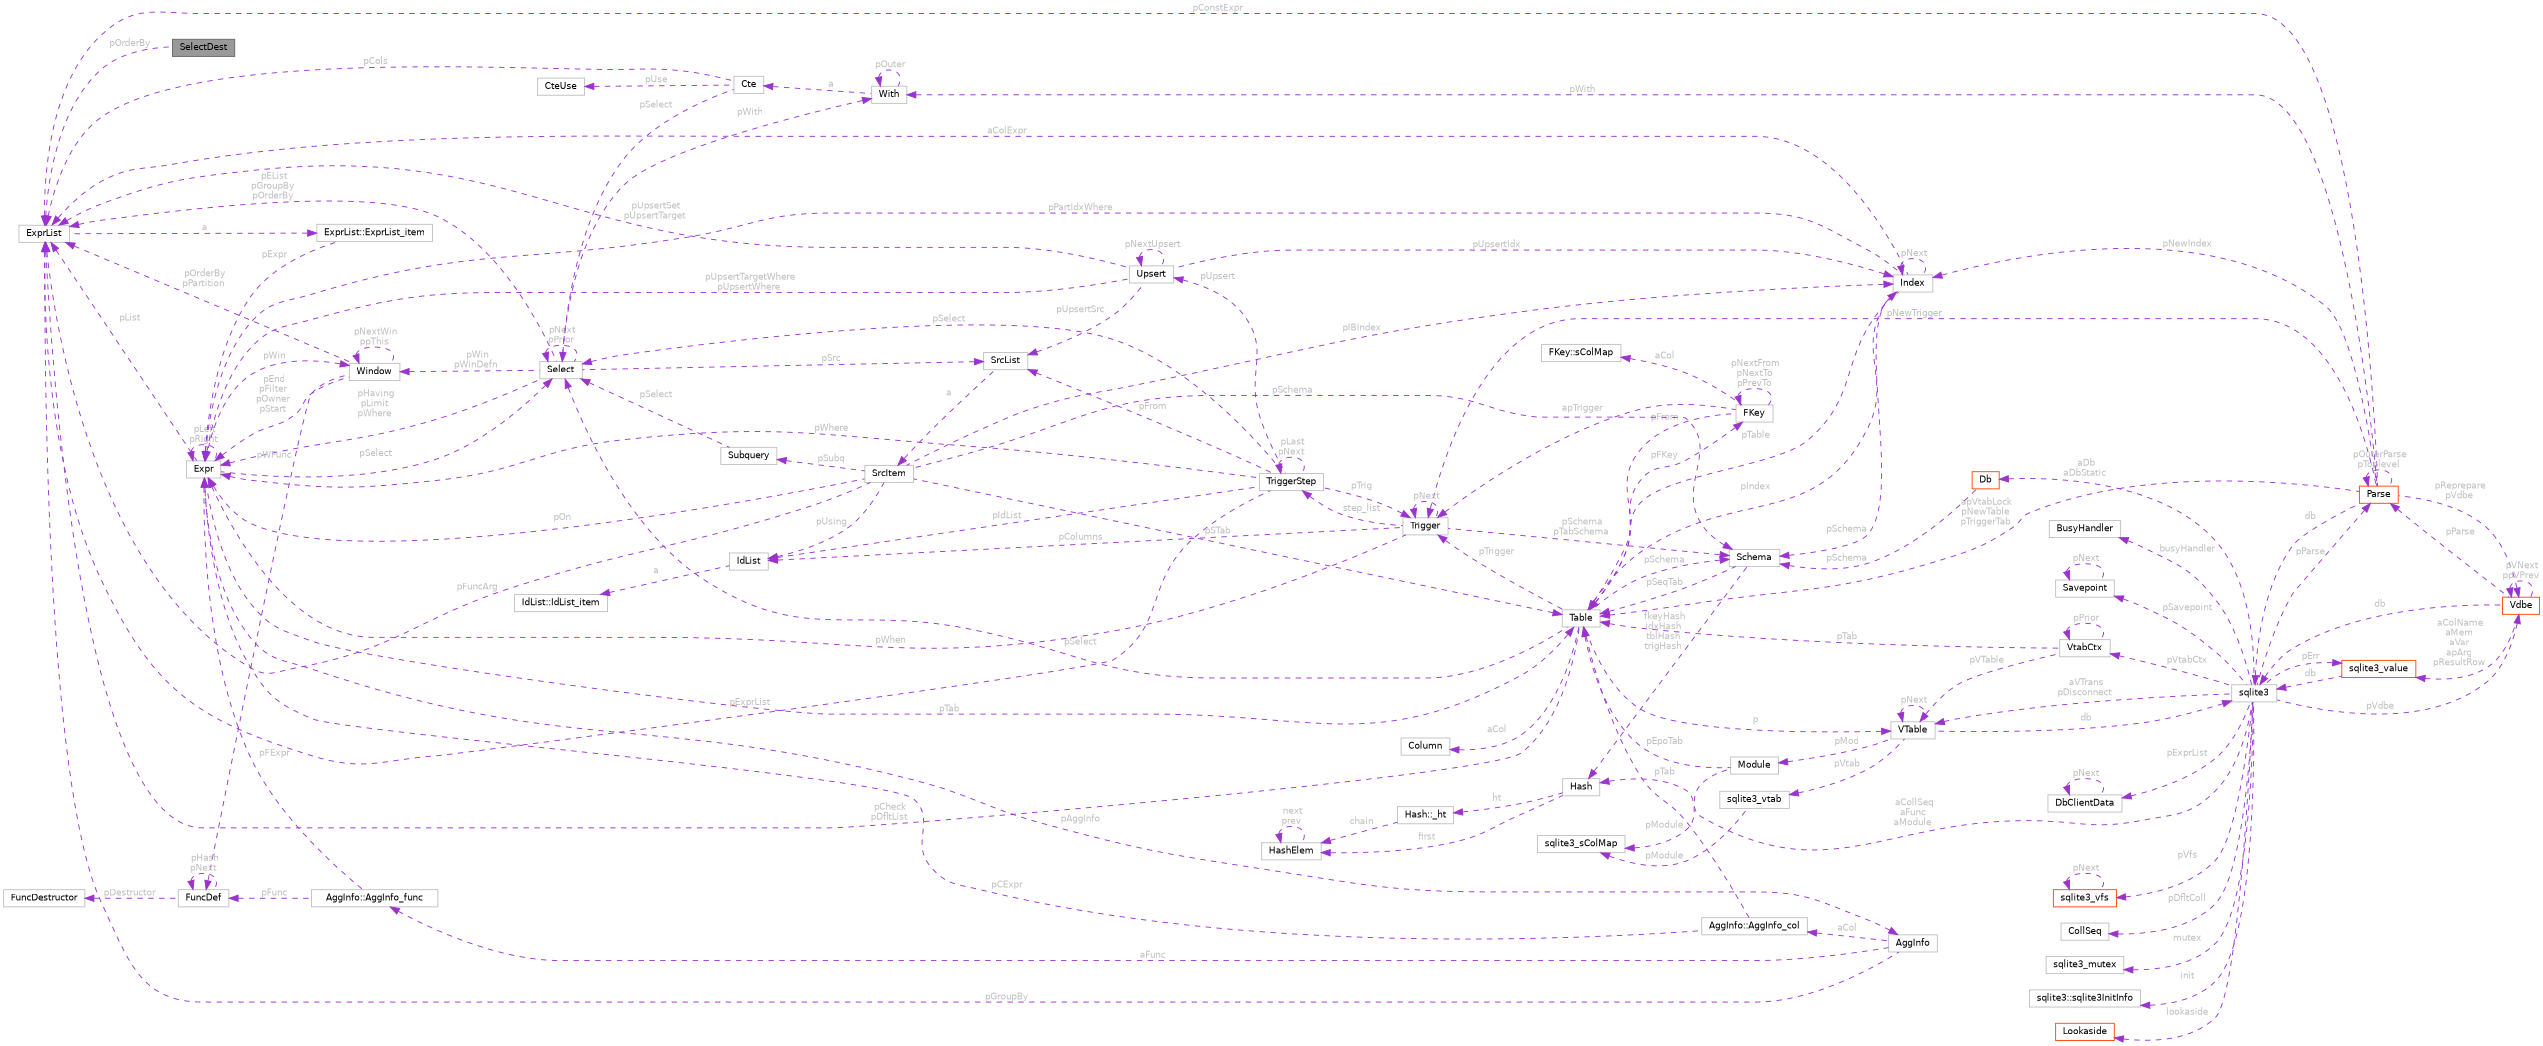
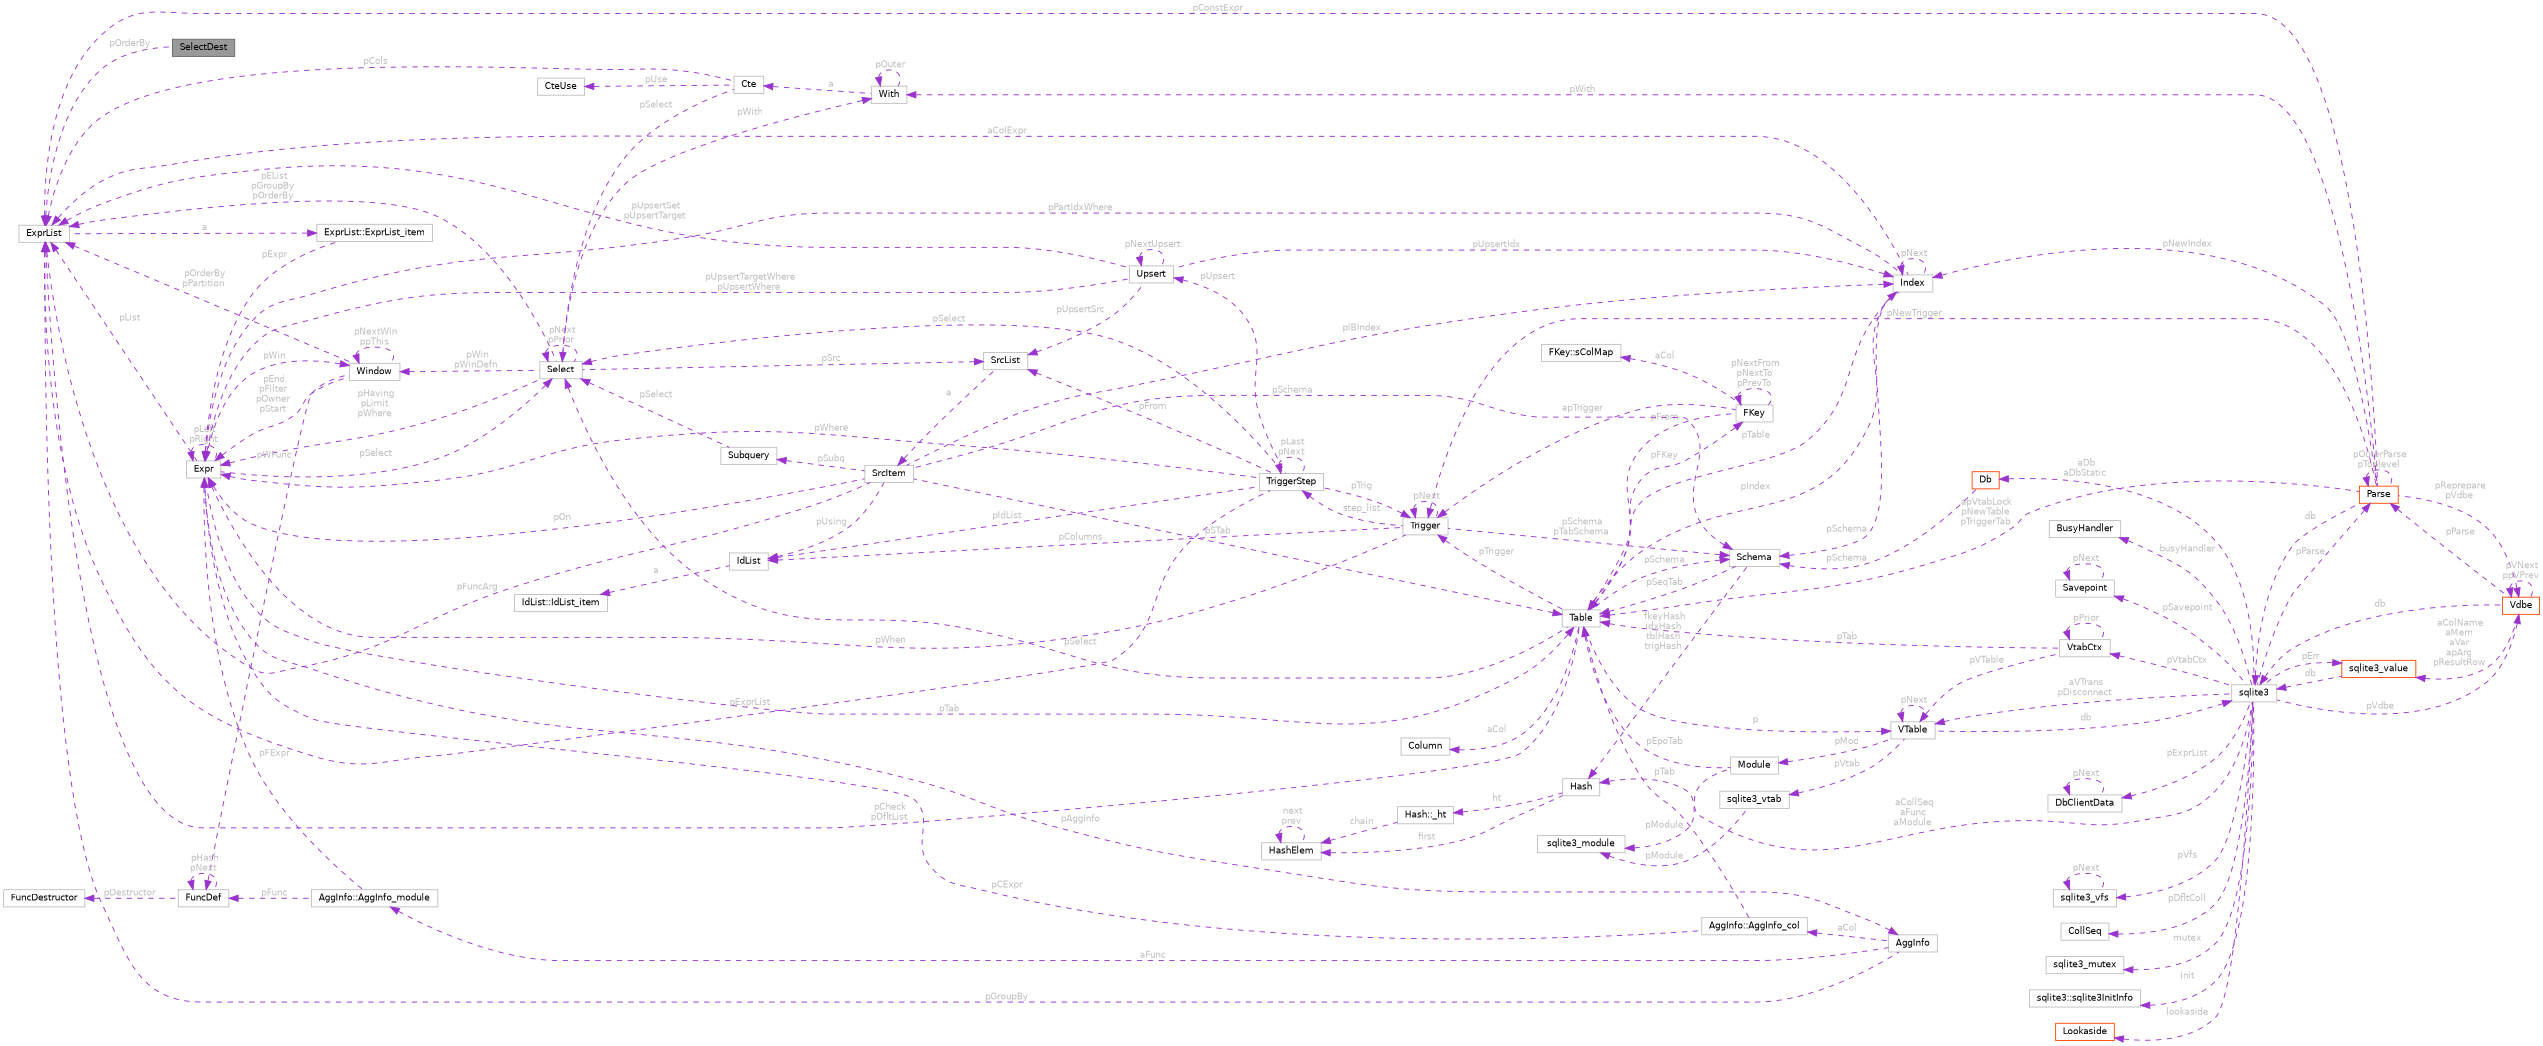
node "sqlite3_sColMap": label "sqlite3_sColMap" -> "sqlite3_module"
node "AggInfo::AggInfo_func": label "AggInfo::AggInfo_func" -> "AggInfo::AggInfo_module"
node "sqlite3_vfs": color orangered -> grey75
